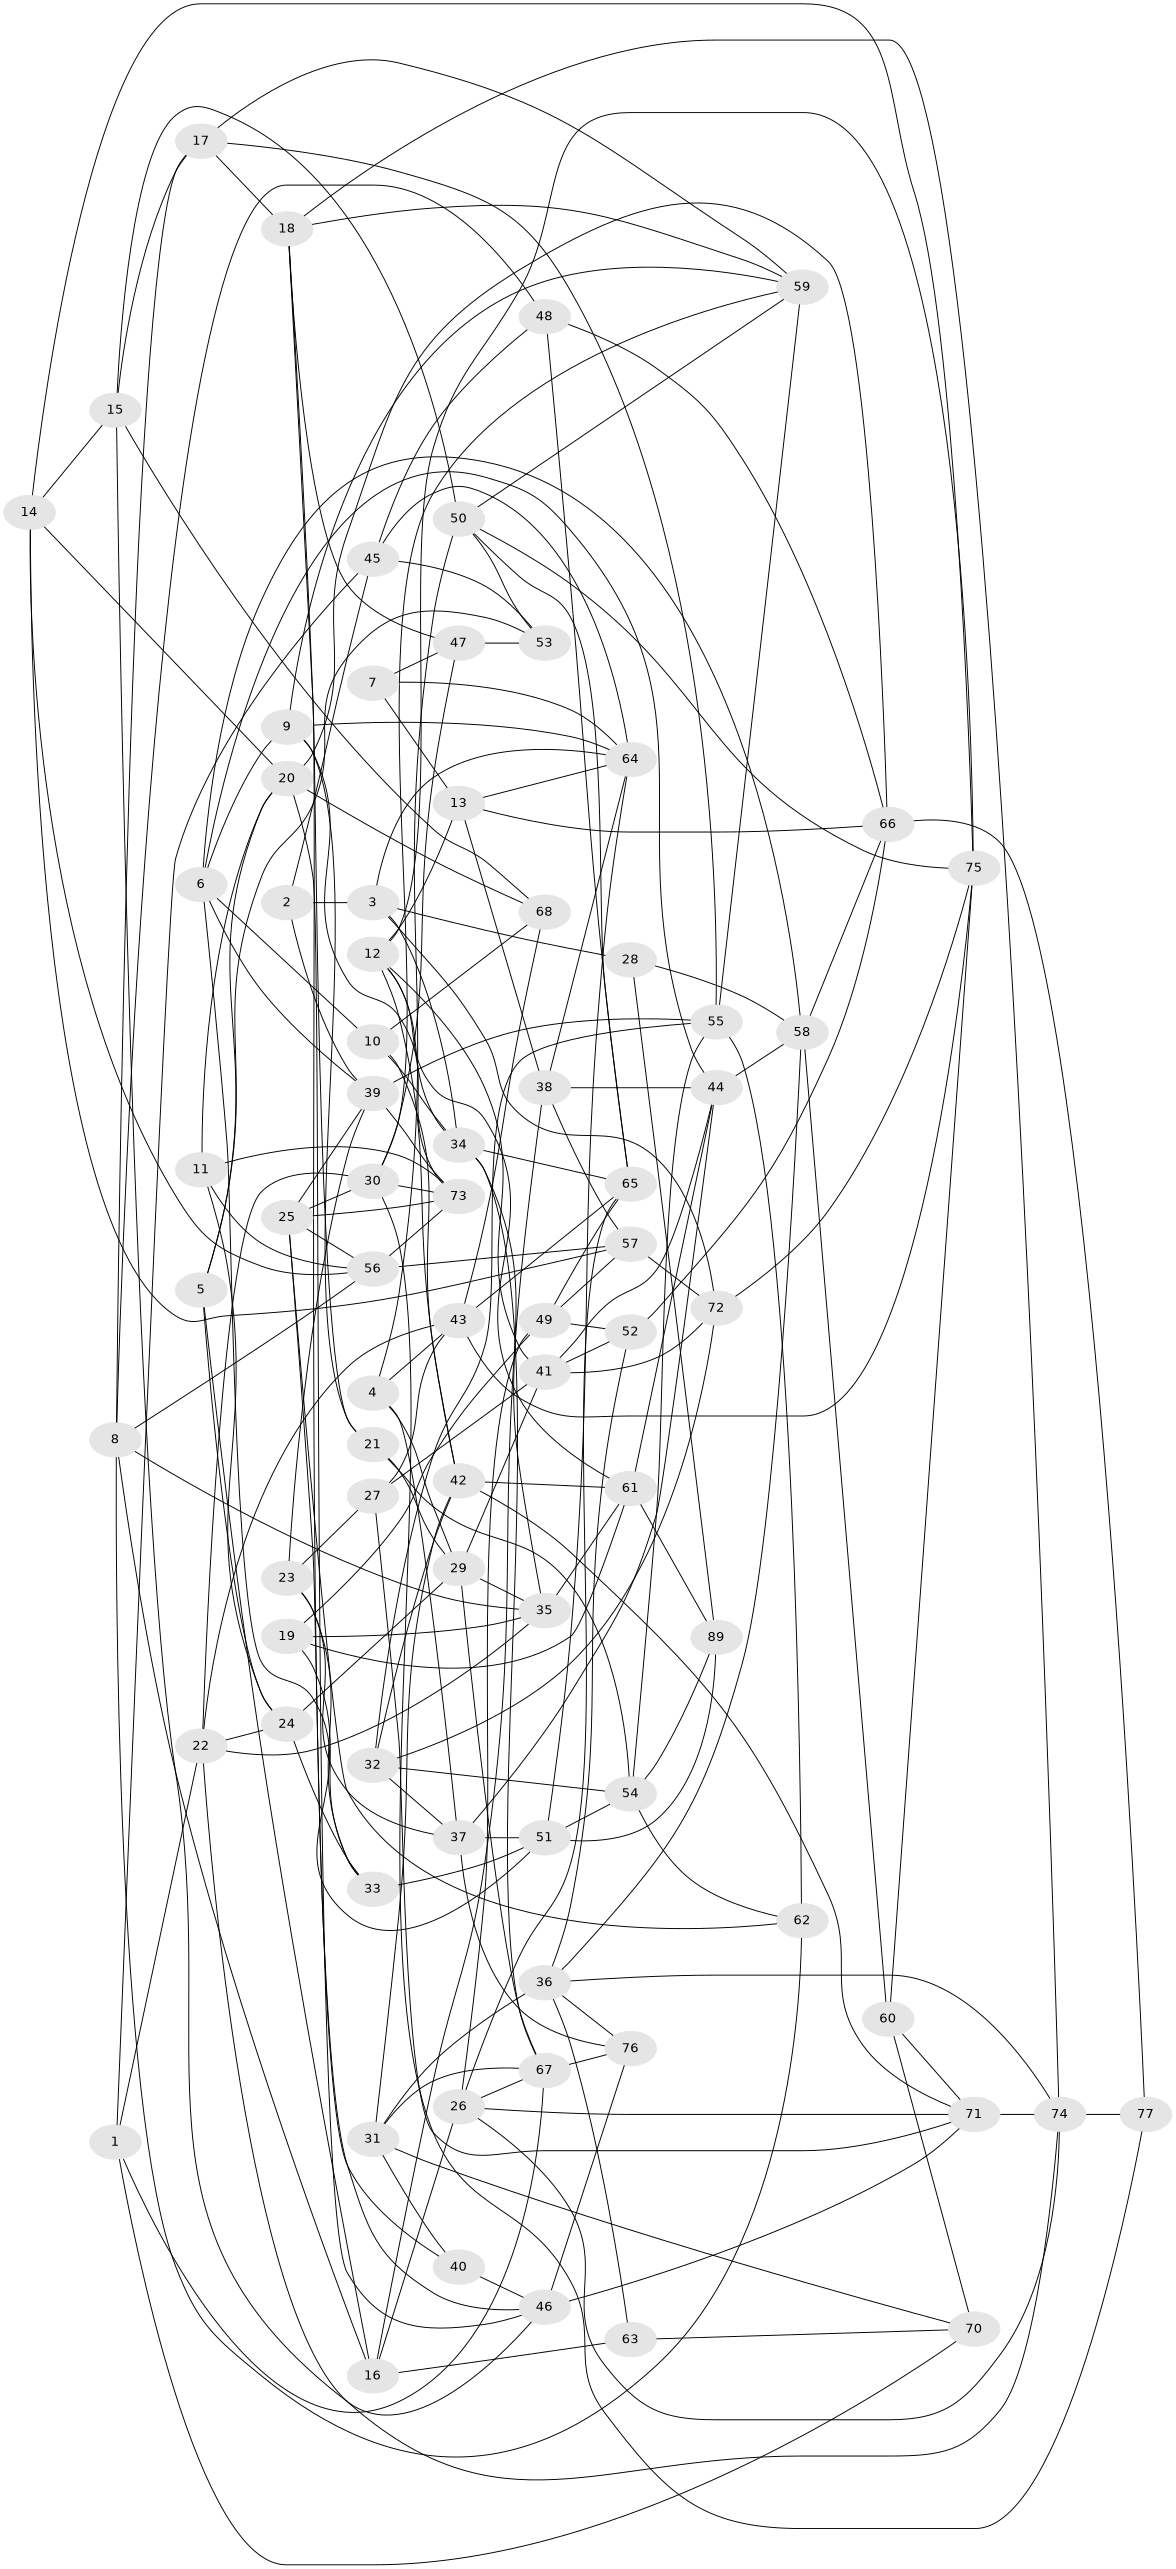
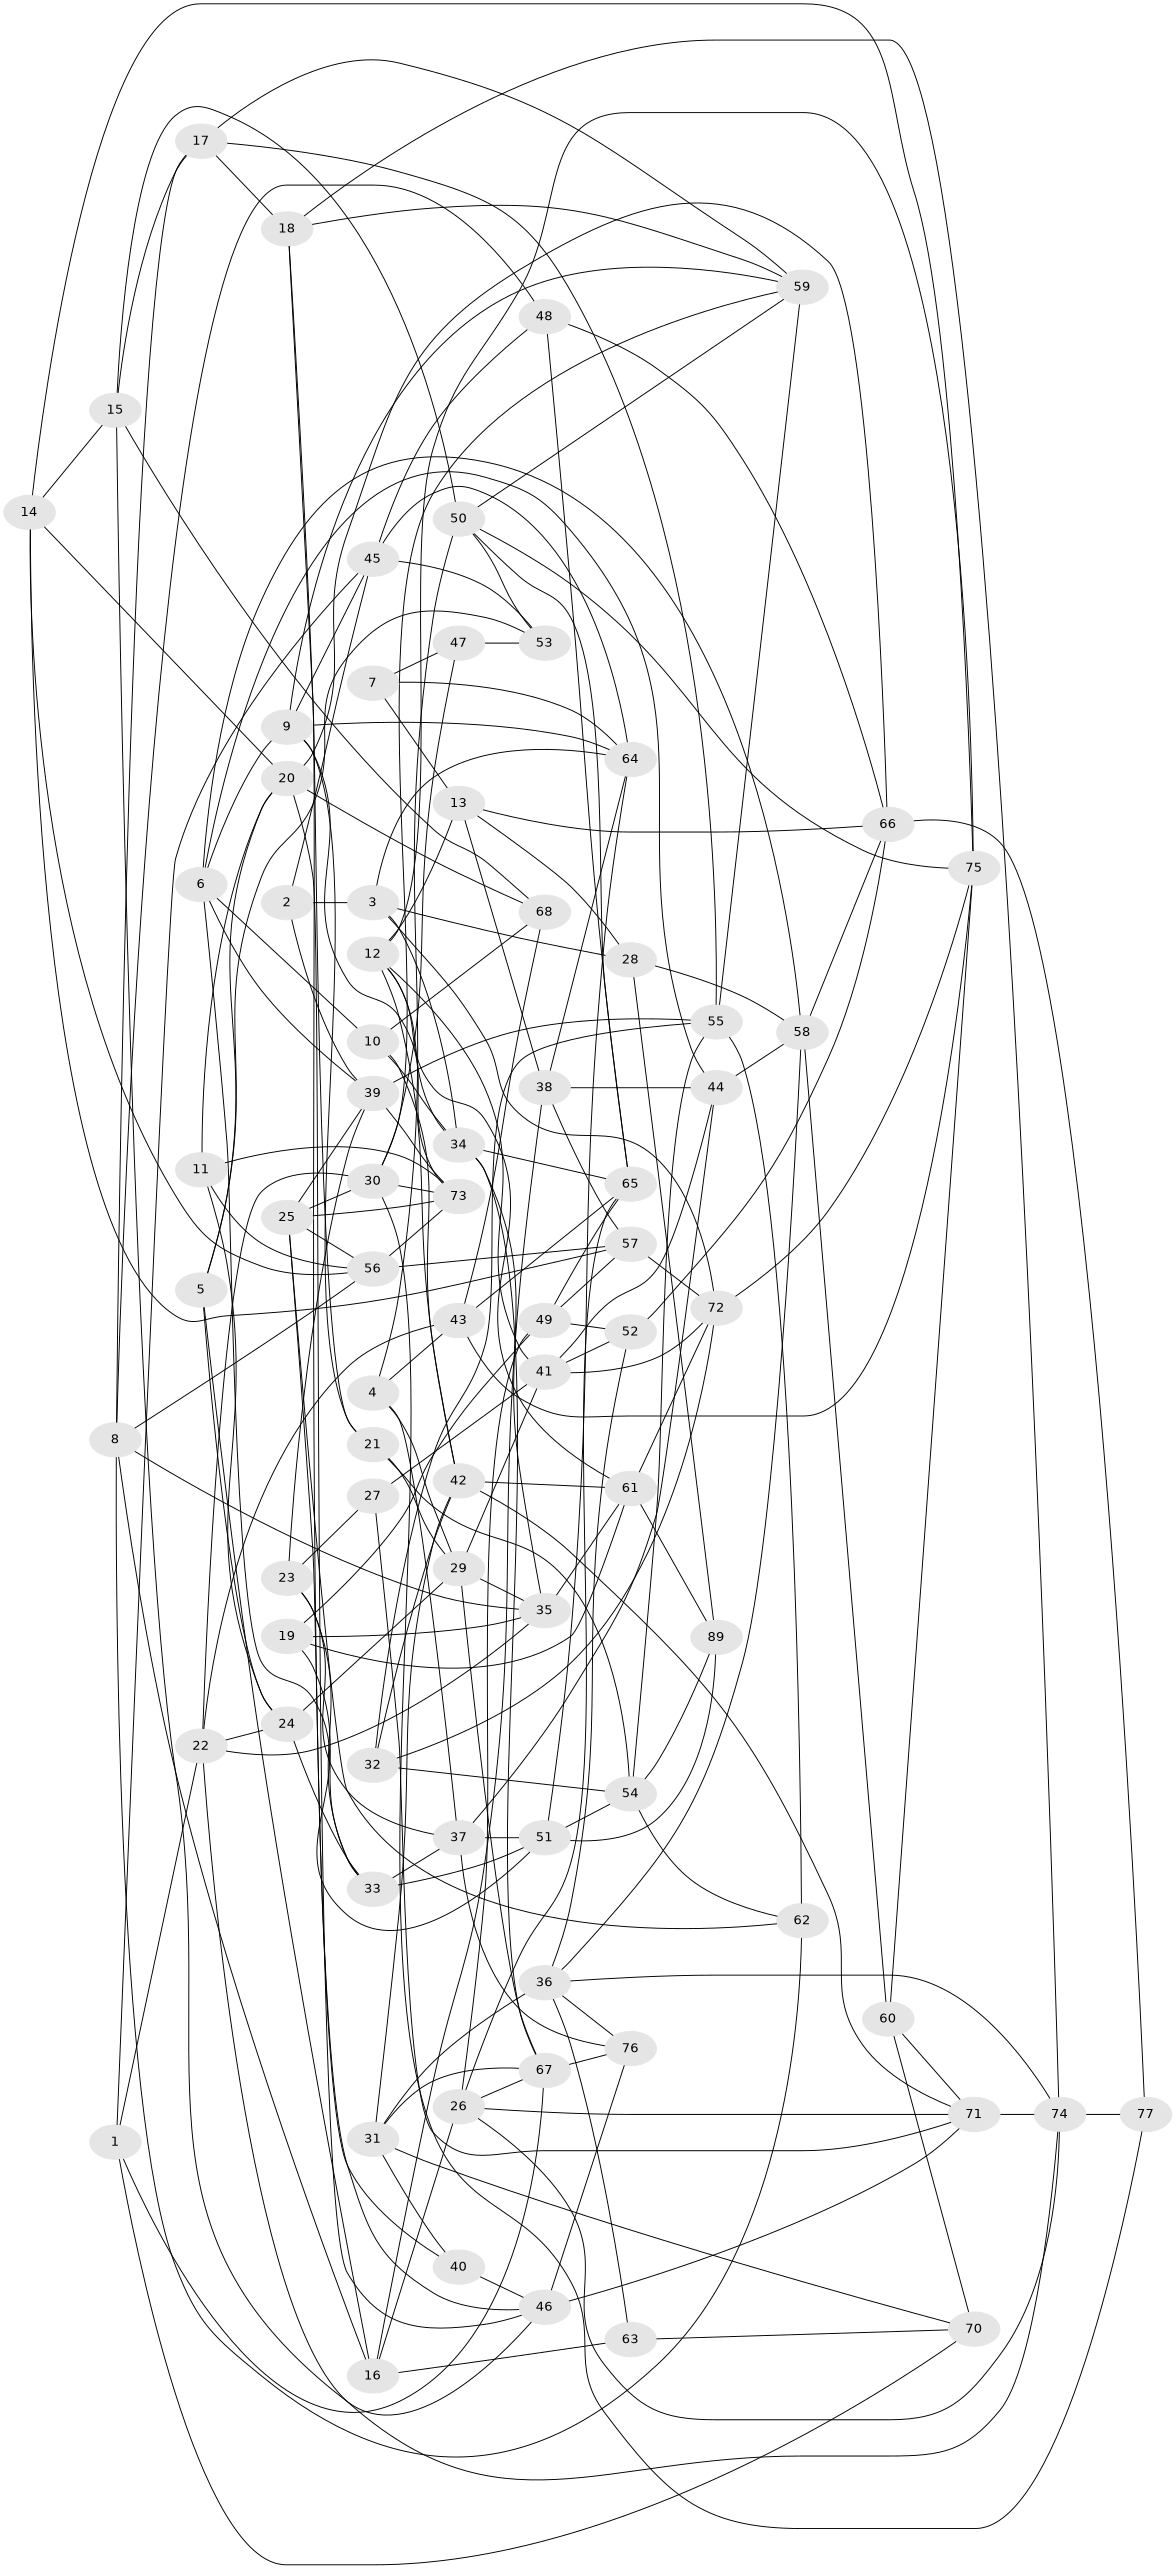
edge "18" -- "47": removed
edge "45" -- "9": added
edge "64" -- "13": now "28" -- "13"
edge "44" -- "61": now "72" -- "61"
edge "43" -- "27": removed
edge "32" -- "37": now "33" -- "37"
